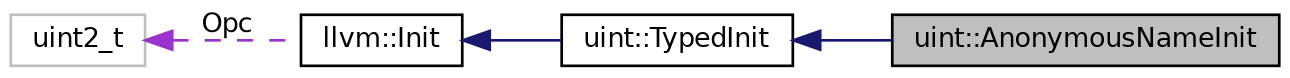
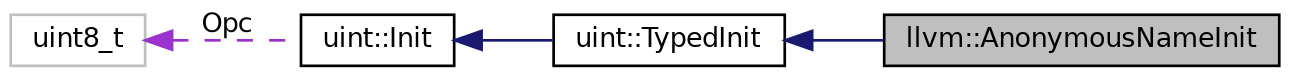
node "uint2_t": label "uint2_t" -> "uint8_t"
node "llvm::Init": label "llvm::Init" -> "uint::Init"
node "uint::AnonymousNameInit": label "uint::AnonymousNameInit" -> "llvm::AnonymousNameInit"
